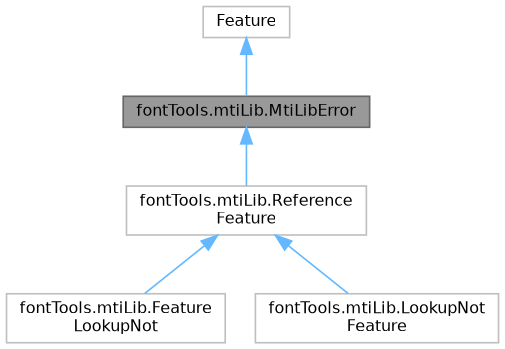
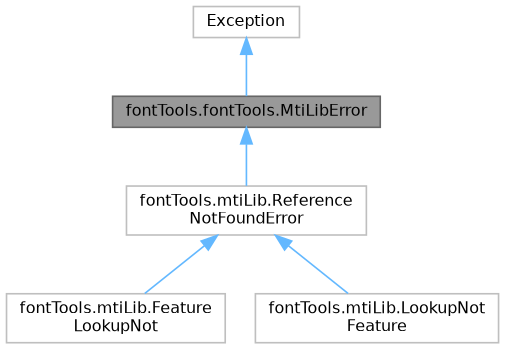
node "Feature": label "Feature" -> "Exception"
node "fontTools.mtiLib.MtiLibError": label "fontTools.mtiLib.MtiLibError" -> "fontTools.fontTools.MtiLibError"
node "fontTools.mtiLib.Reference Feature": label "fontTools.mtiLib.Reference Feature" -> "fontTools.mtiLib.Reference NotFoundError"
